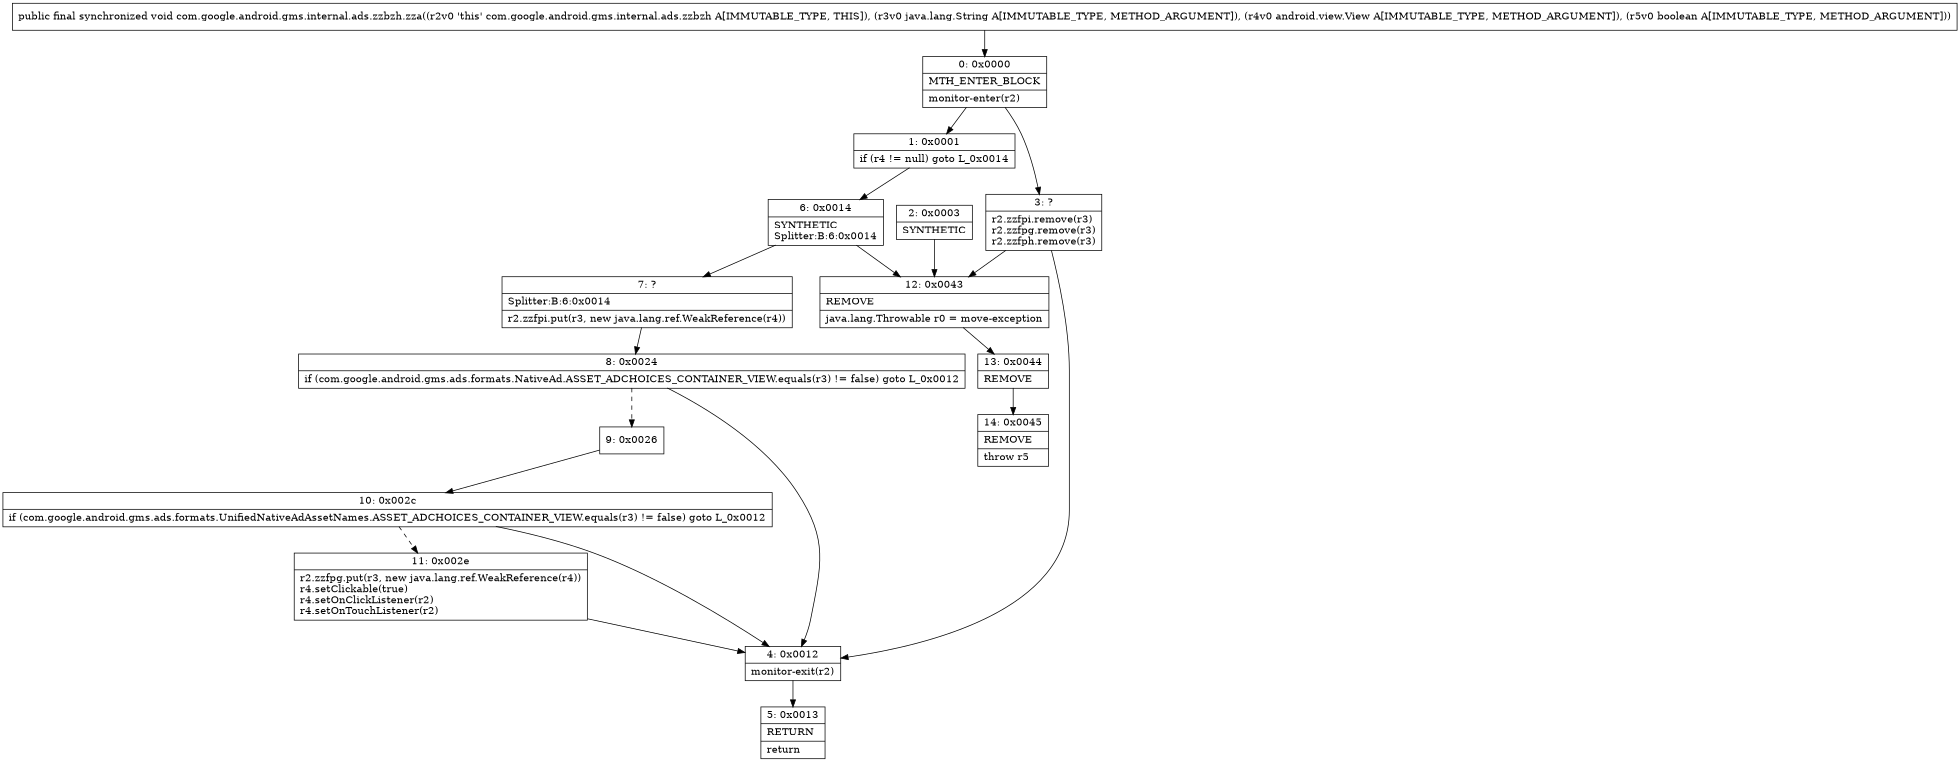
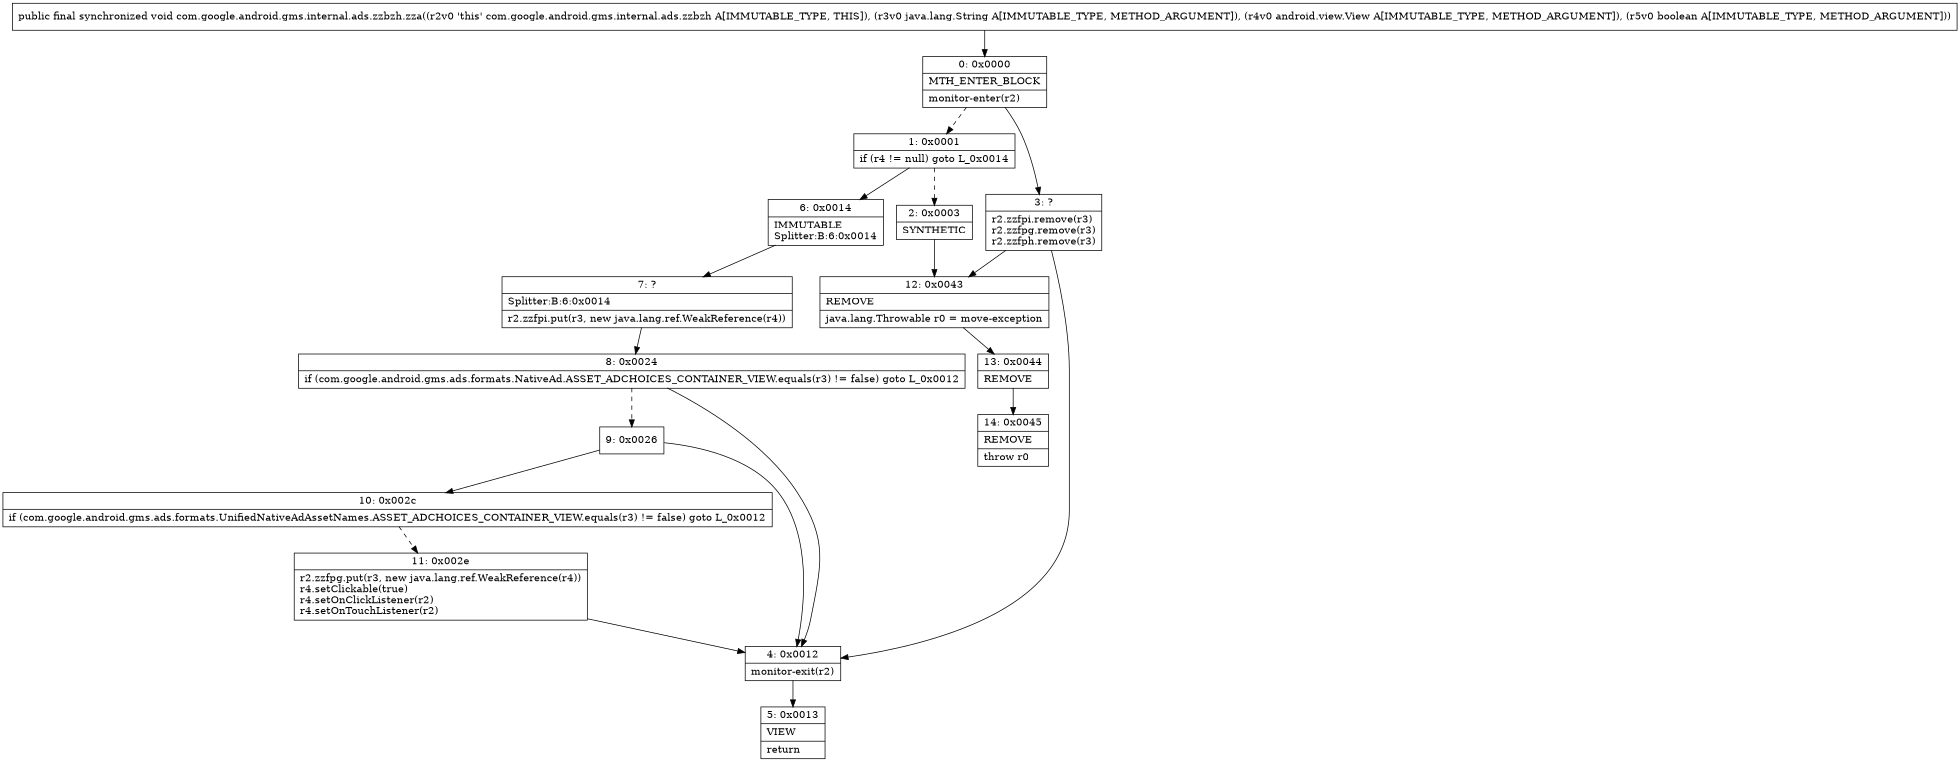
edge "0: 0x0000" -> "1: 0x0001": style solid -> dashed
edge "1: 0x0001" -> "2: 0x0003": added
node "6: 0x0014": text "SYNTHETIC" -> "IMMUTABLE"
edge "6: 0x0014" -> "12: 0x0043": removed
node "14: 0x0045": text "throw r5" -> "throw r0"
edge "10: 0x002c" -> "4: 0x0012": now "9: 0x0026" -> "4: 0x0012"
node "5: 0x0013": text "RETURN" -> "VIEW"
